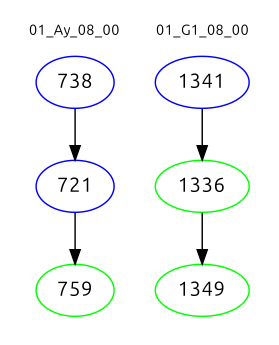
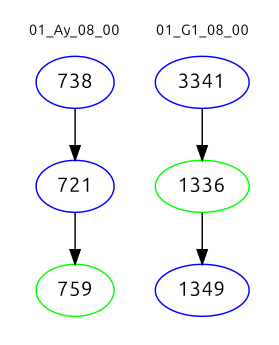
node "1341": label "1341" -> "3341"
node "1349": color green -> blue
